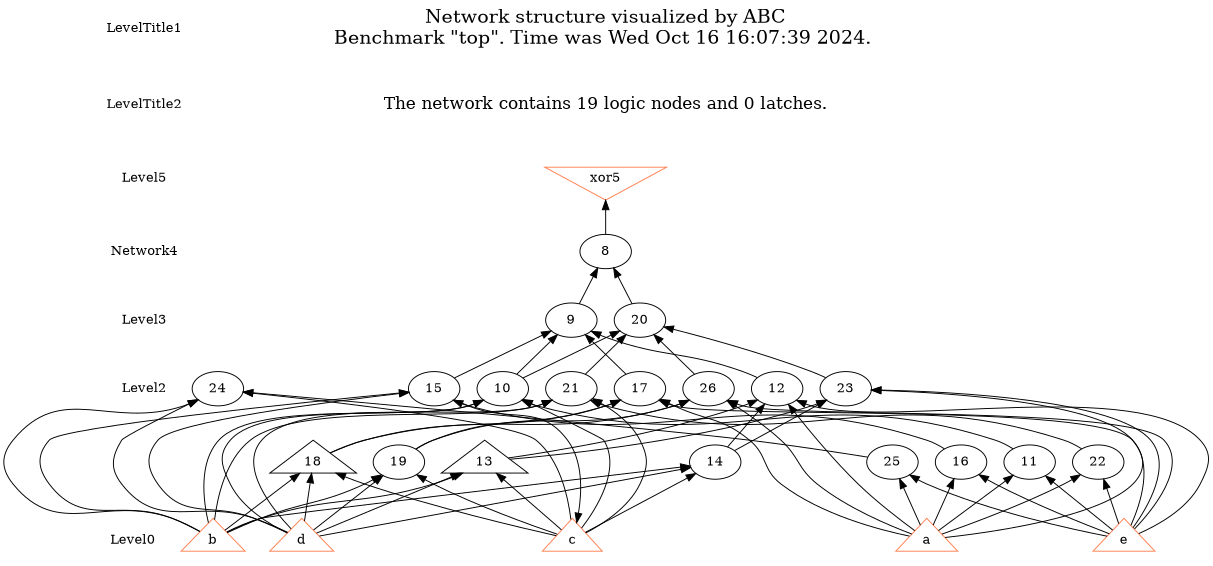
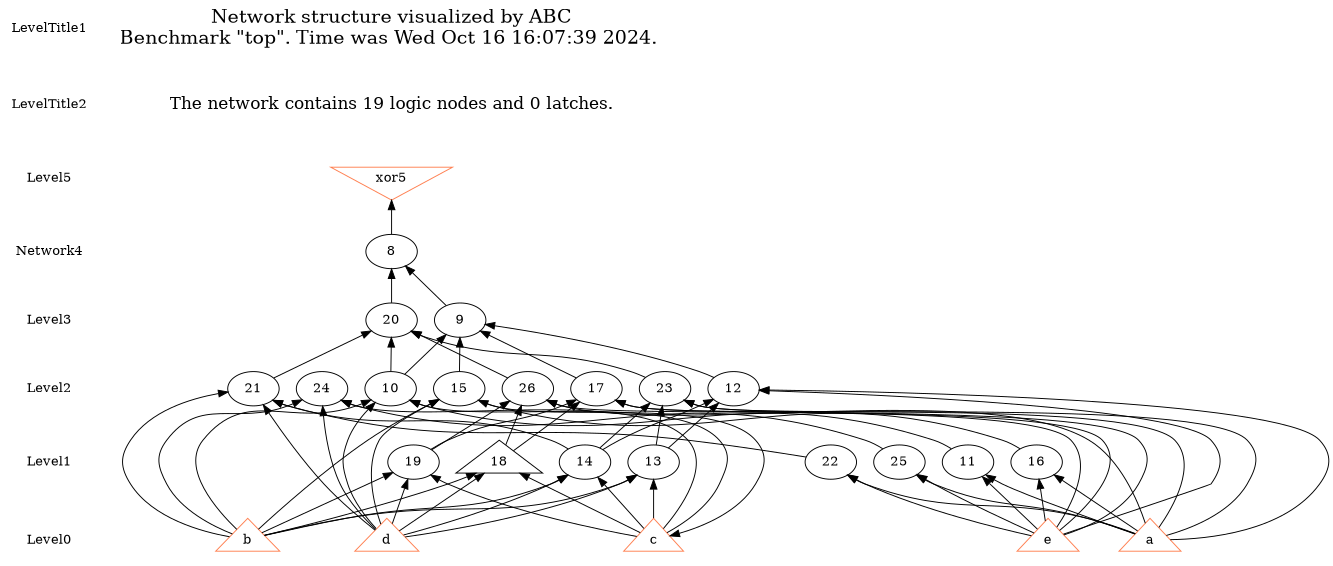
node "Level1": added
node "13": shape triangle -> ellipse
edge "c" -> "21": now "14" -> "21"
